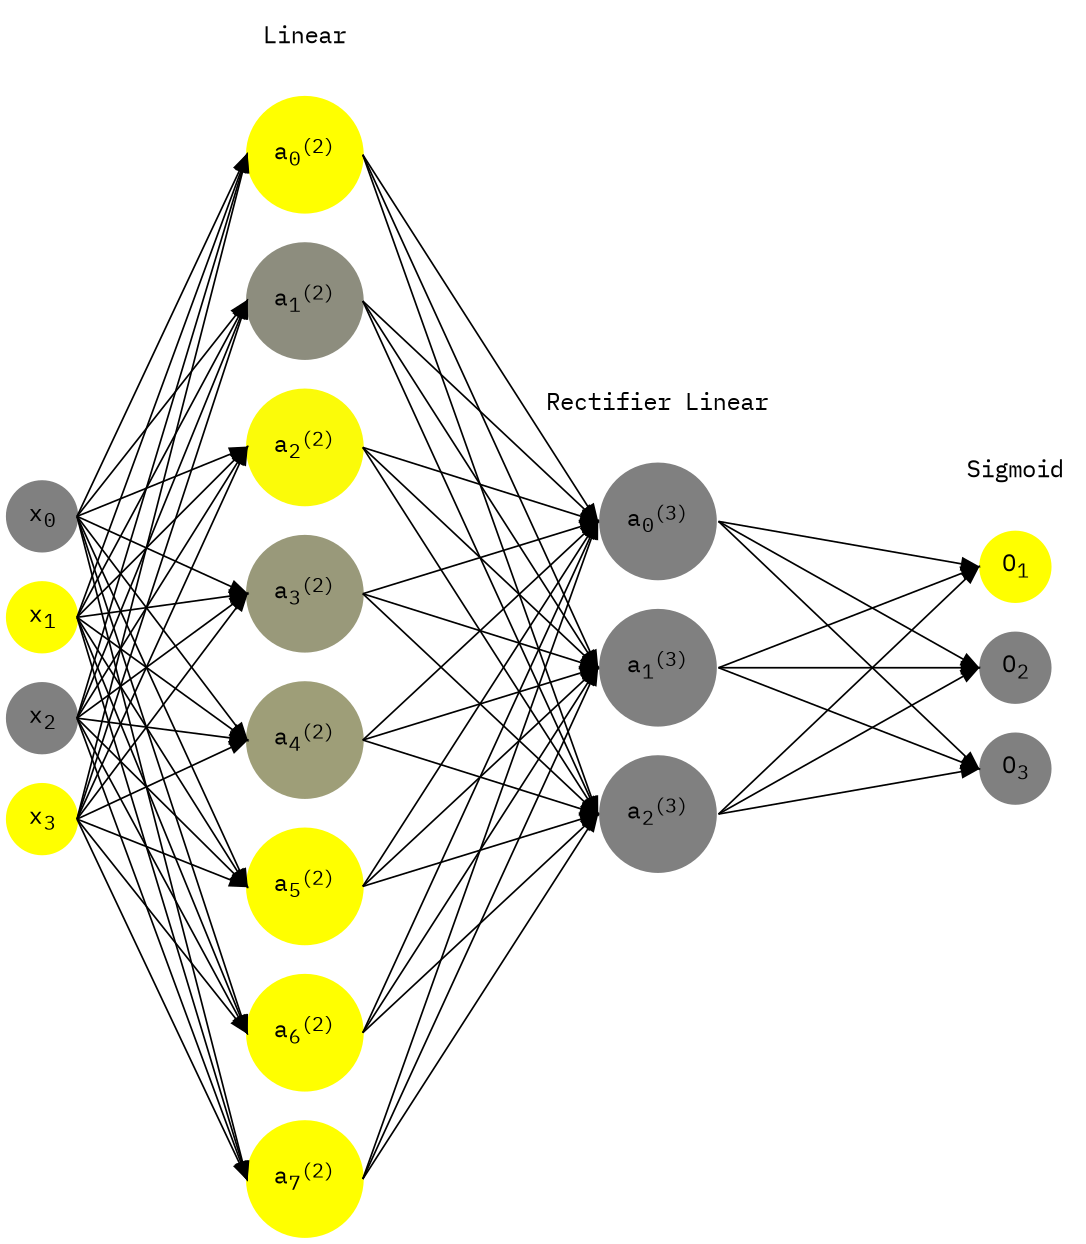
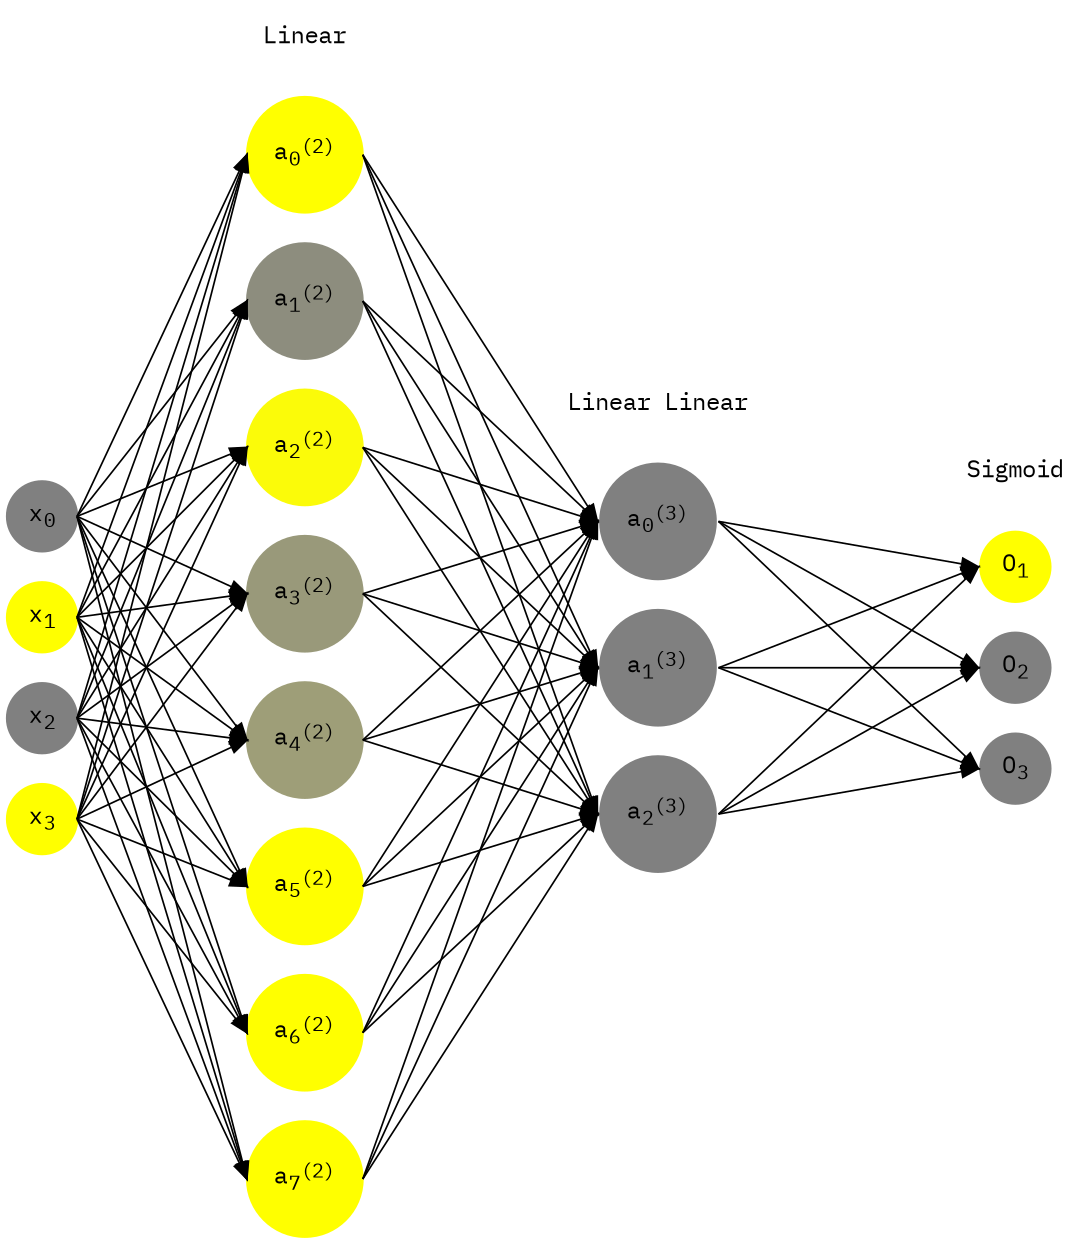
node "Rectifier Linear": label "Rectifier Linear" -> "Linear Linear"
